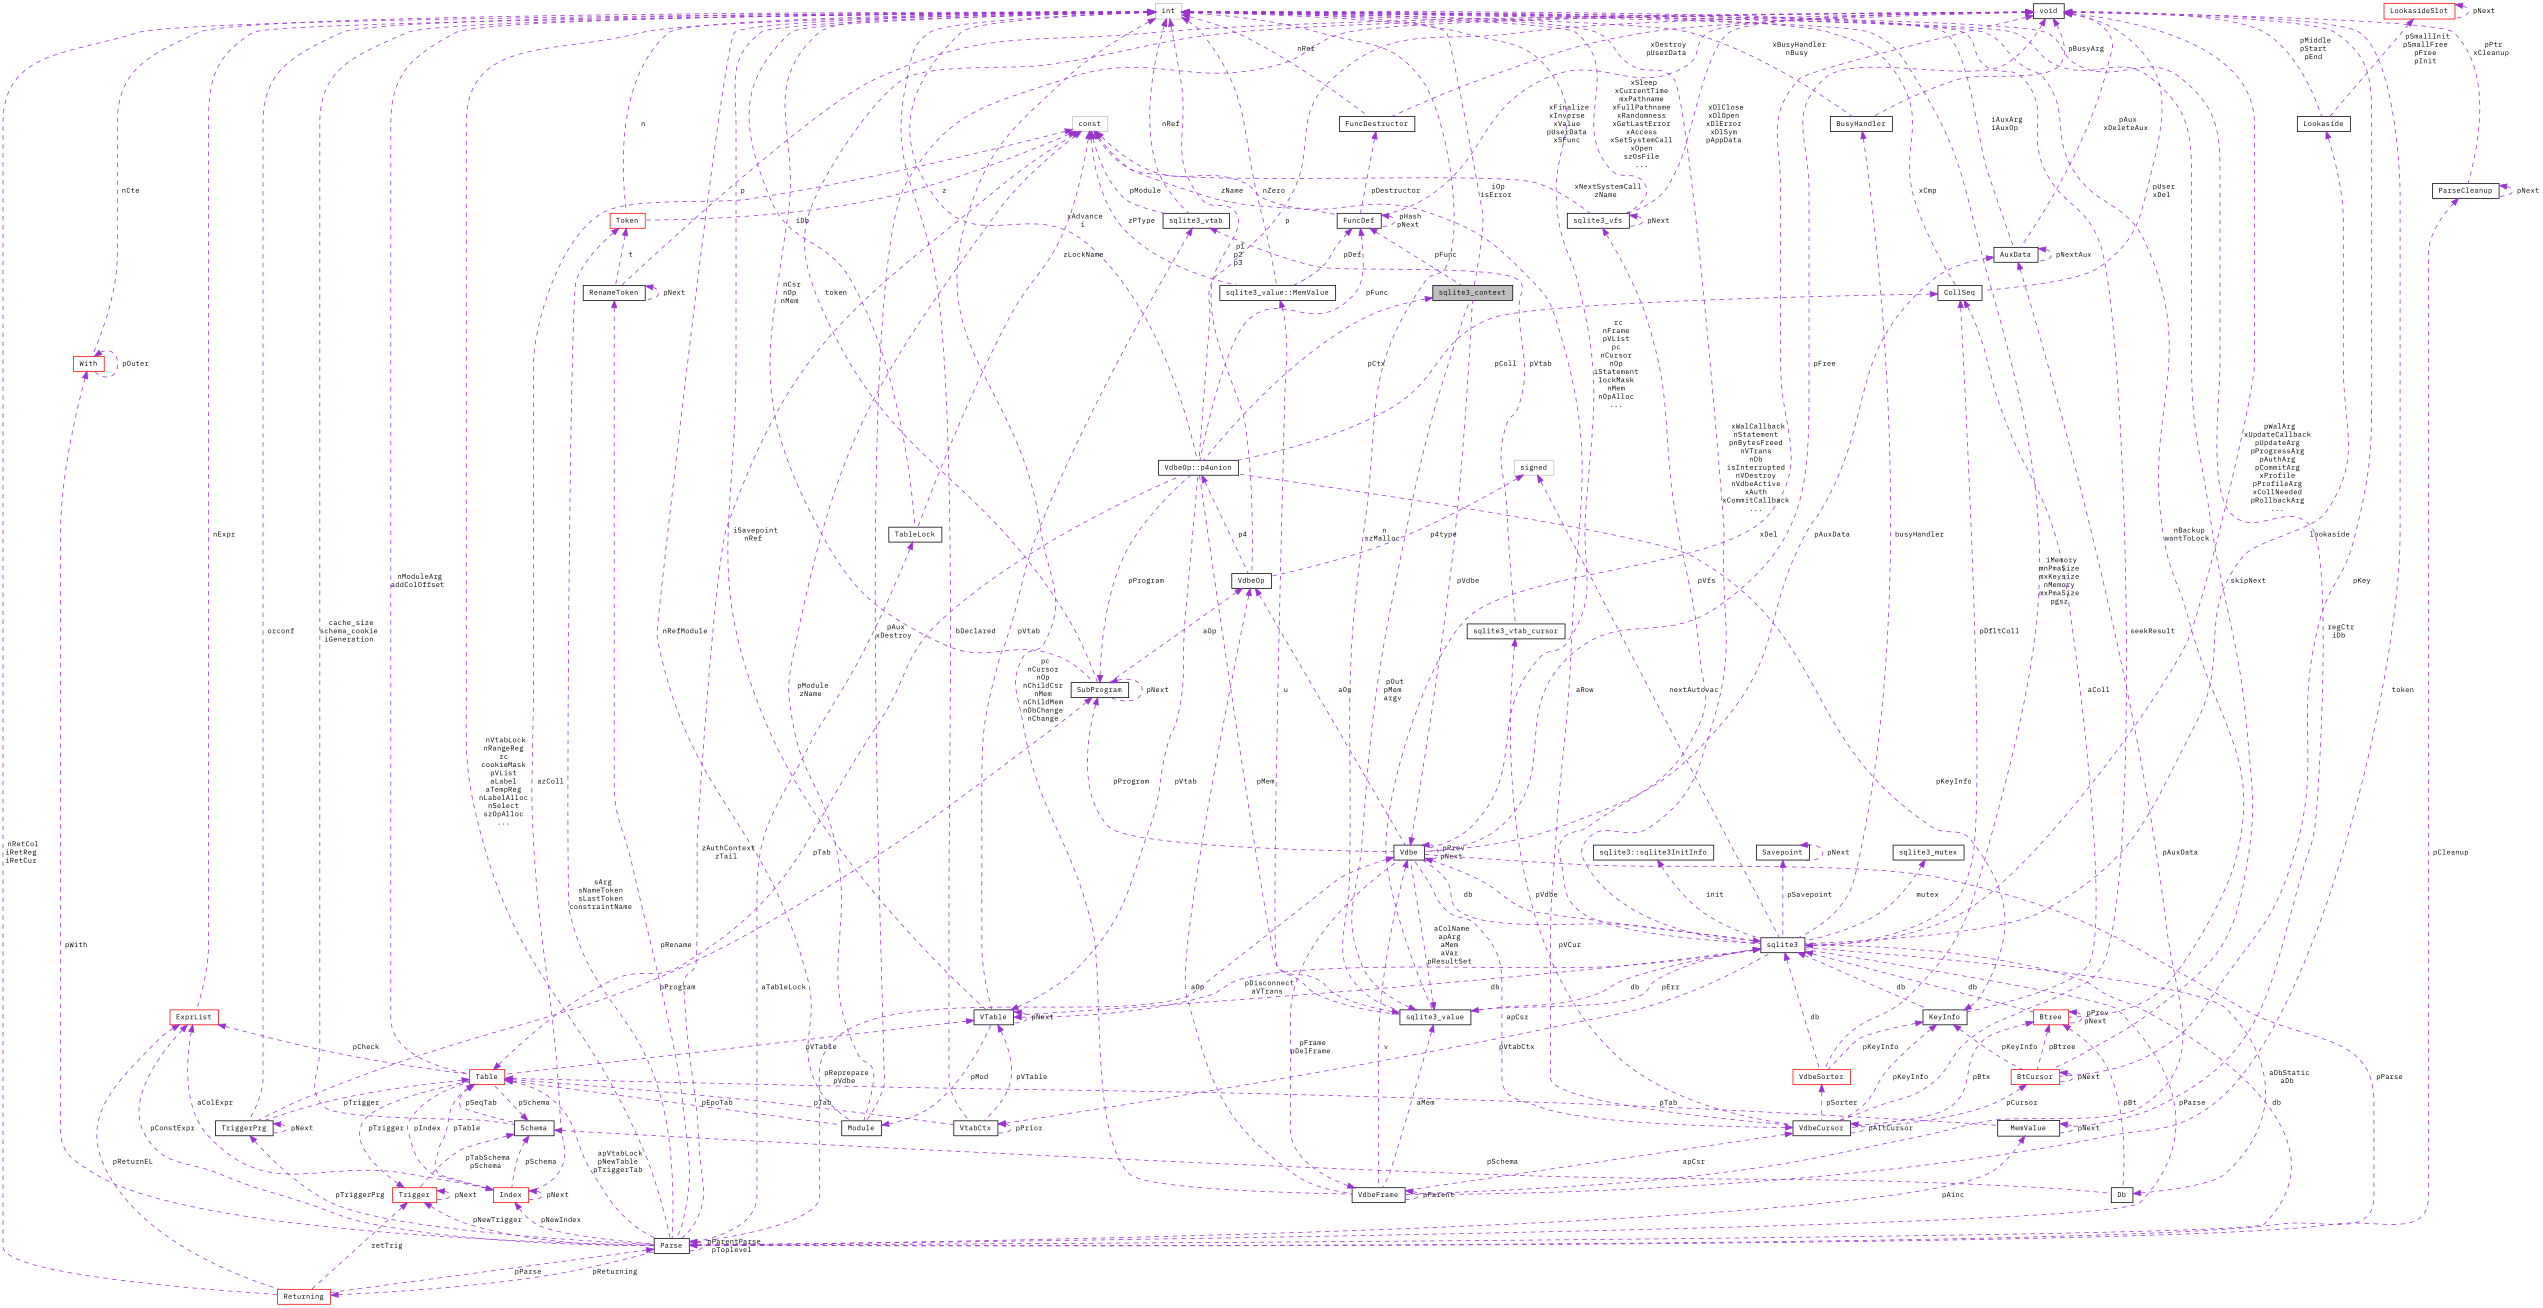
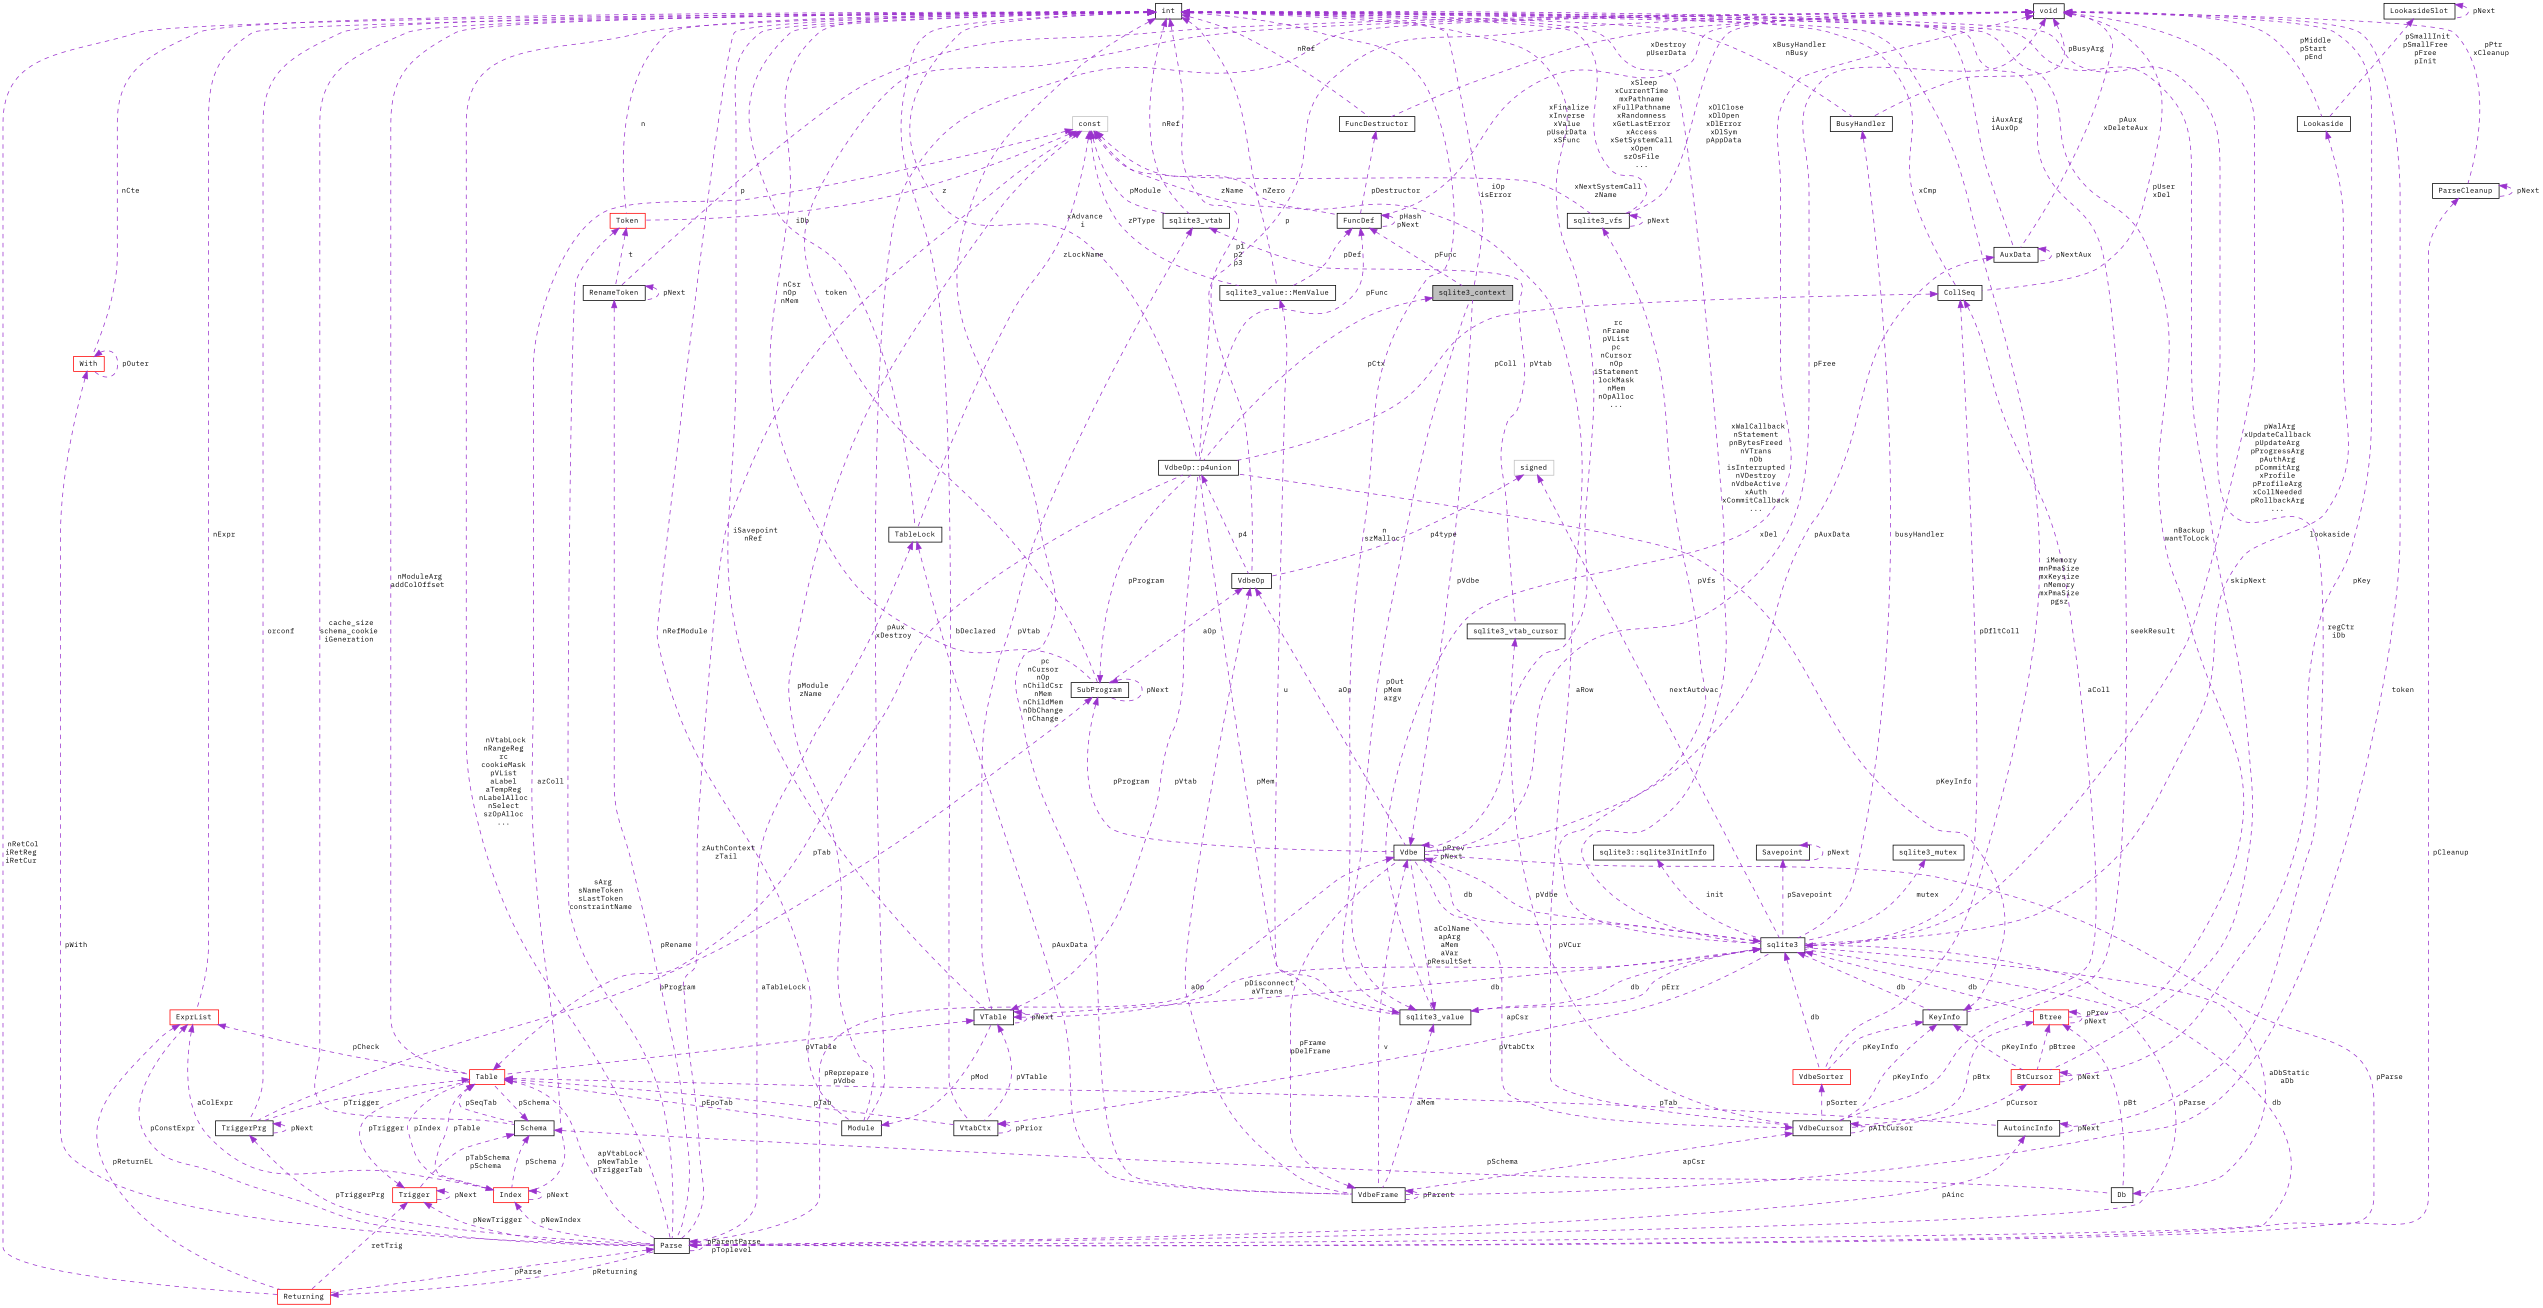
node "int": color grey75 -> black
node "LookasideSlot": color red -> black
edge "VdbeFrame" -> "AuxData": now "VdbeFrame" -> "TableLock"
node "MemValue": label "MemValue" -> "AutoincInfo"
